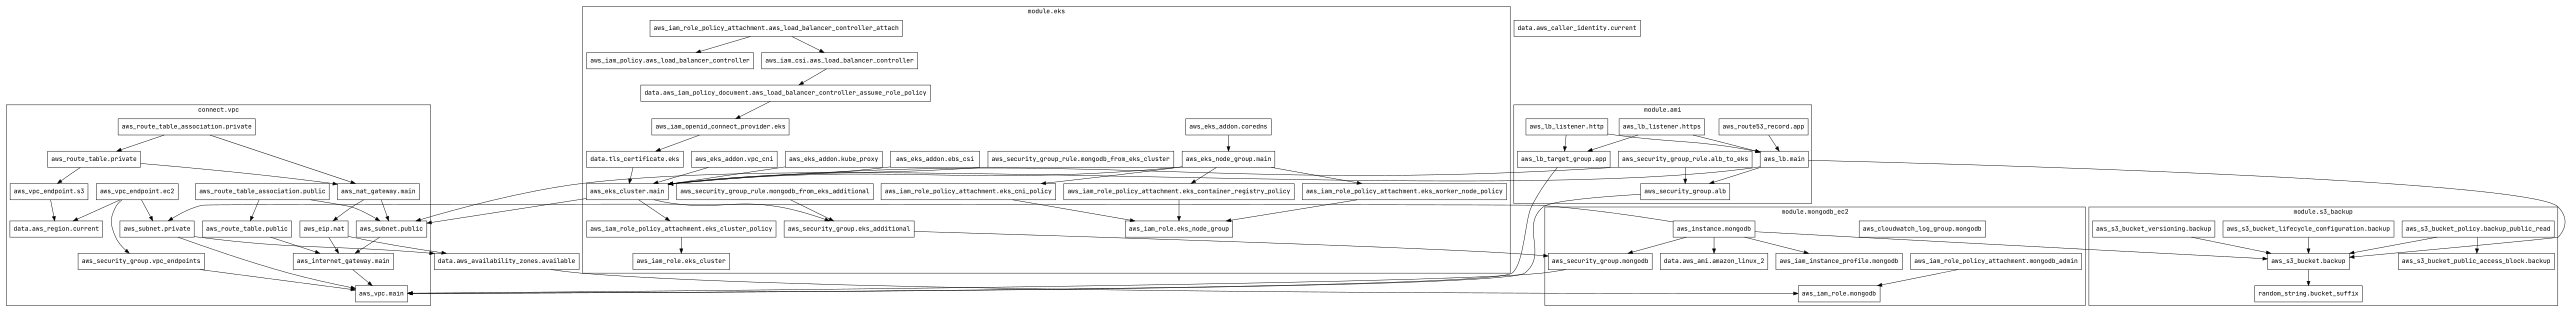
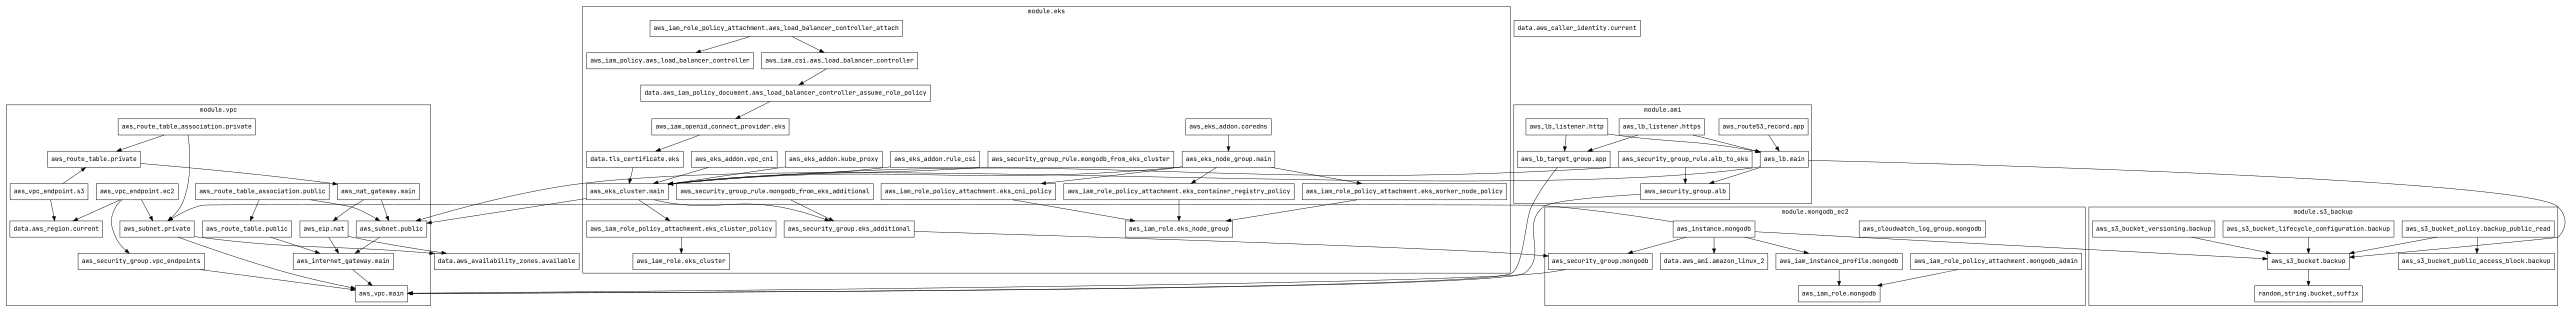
cluster "connect.vpc": label "connect.vpc" -> "module.vpc"
edge "aws_route_table_association.private" -> "aws_nat_gateway.main": now "aws_route_table_association.private" -> "aws_subnet.private"
node "aws_eks_addon.ebs_csi": label "aws_eks_addon.ebs_csi" -> "aws_eks_addon.rule_csi"
edge "aws_route_table.private" -> "aws_vpc_endpoint.s3": reversed
edge "data.aws_availability_zones.available" -> "aws_iam_role.mongodb": now "aws_iam_instance_profile.mongodb" -> "aws_iam_role.mongodb"
